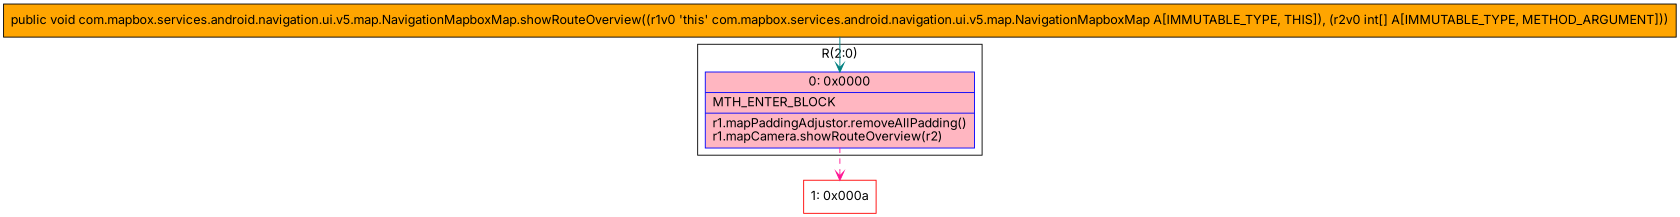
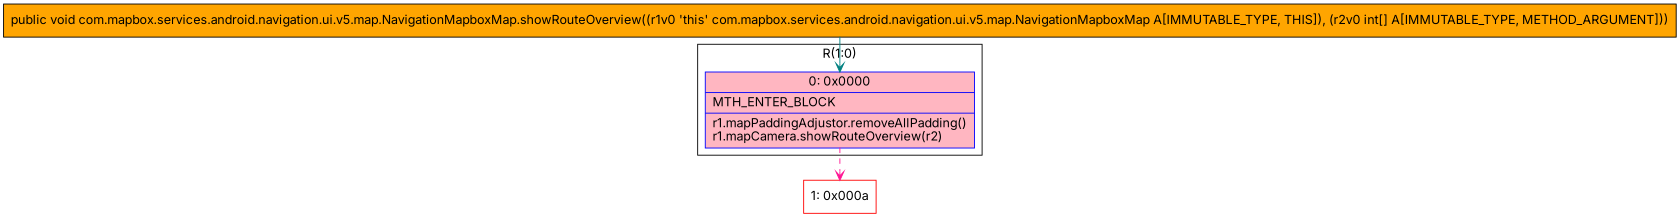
cluster "R(2:0)": label "R(2:0)" -> "R(1:0)"
